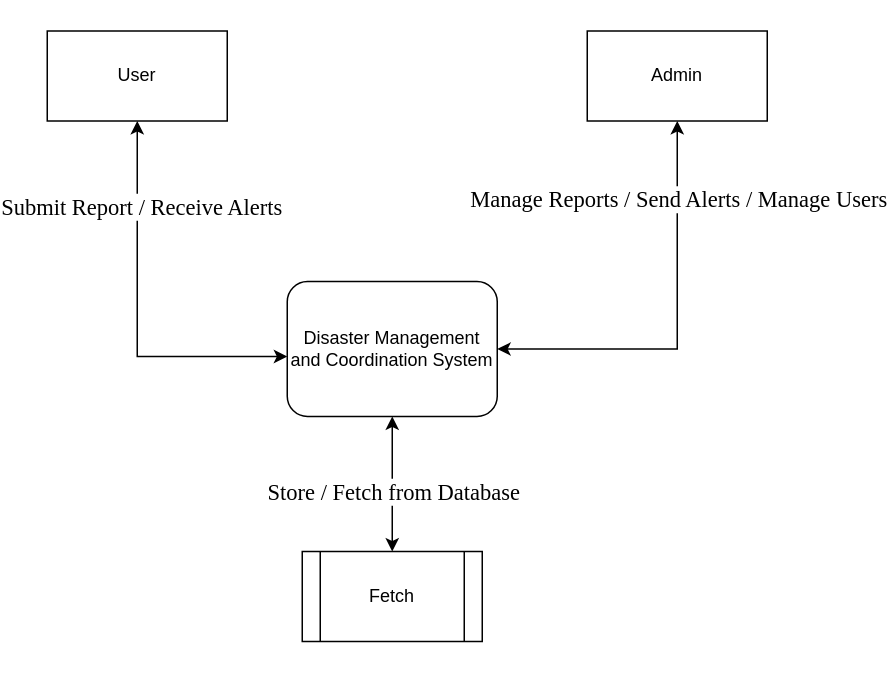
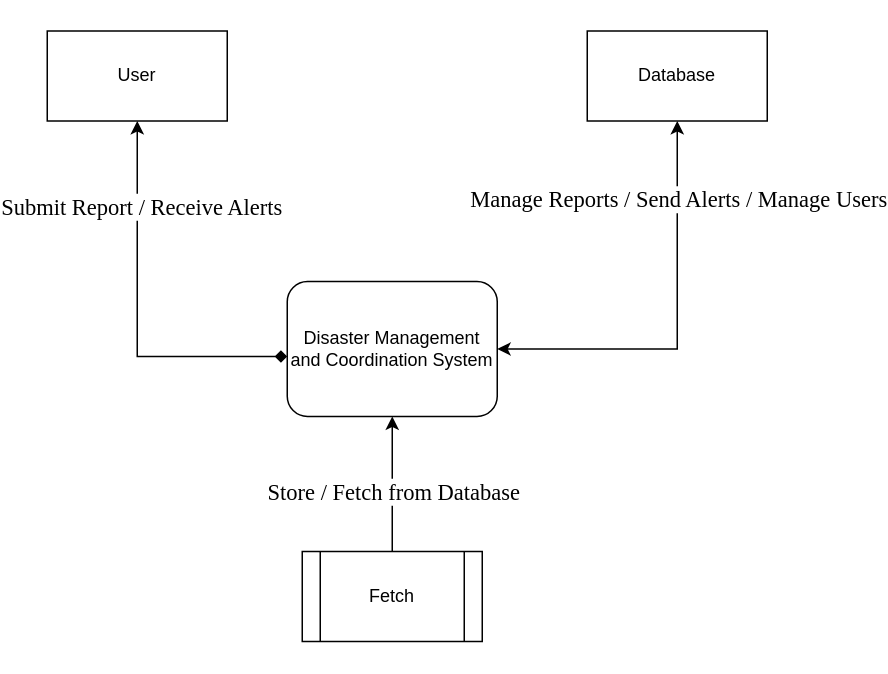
node "Admin": label "Admin" -> "Database"
edge "User" -- "Disaster Management and Coordination System": arrowhead classic -> diamond
edge "Disaster Management and Coordination System" -- "Fetch": arrowhead classic -> none
